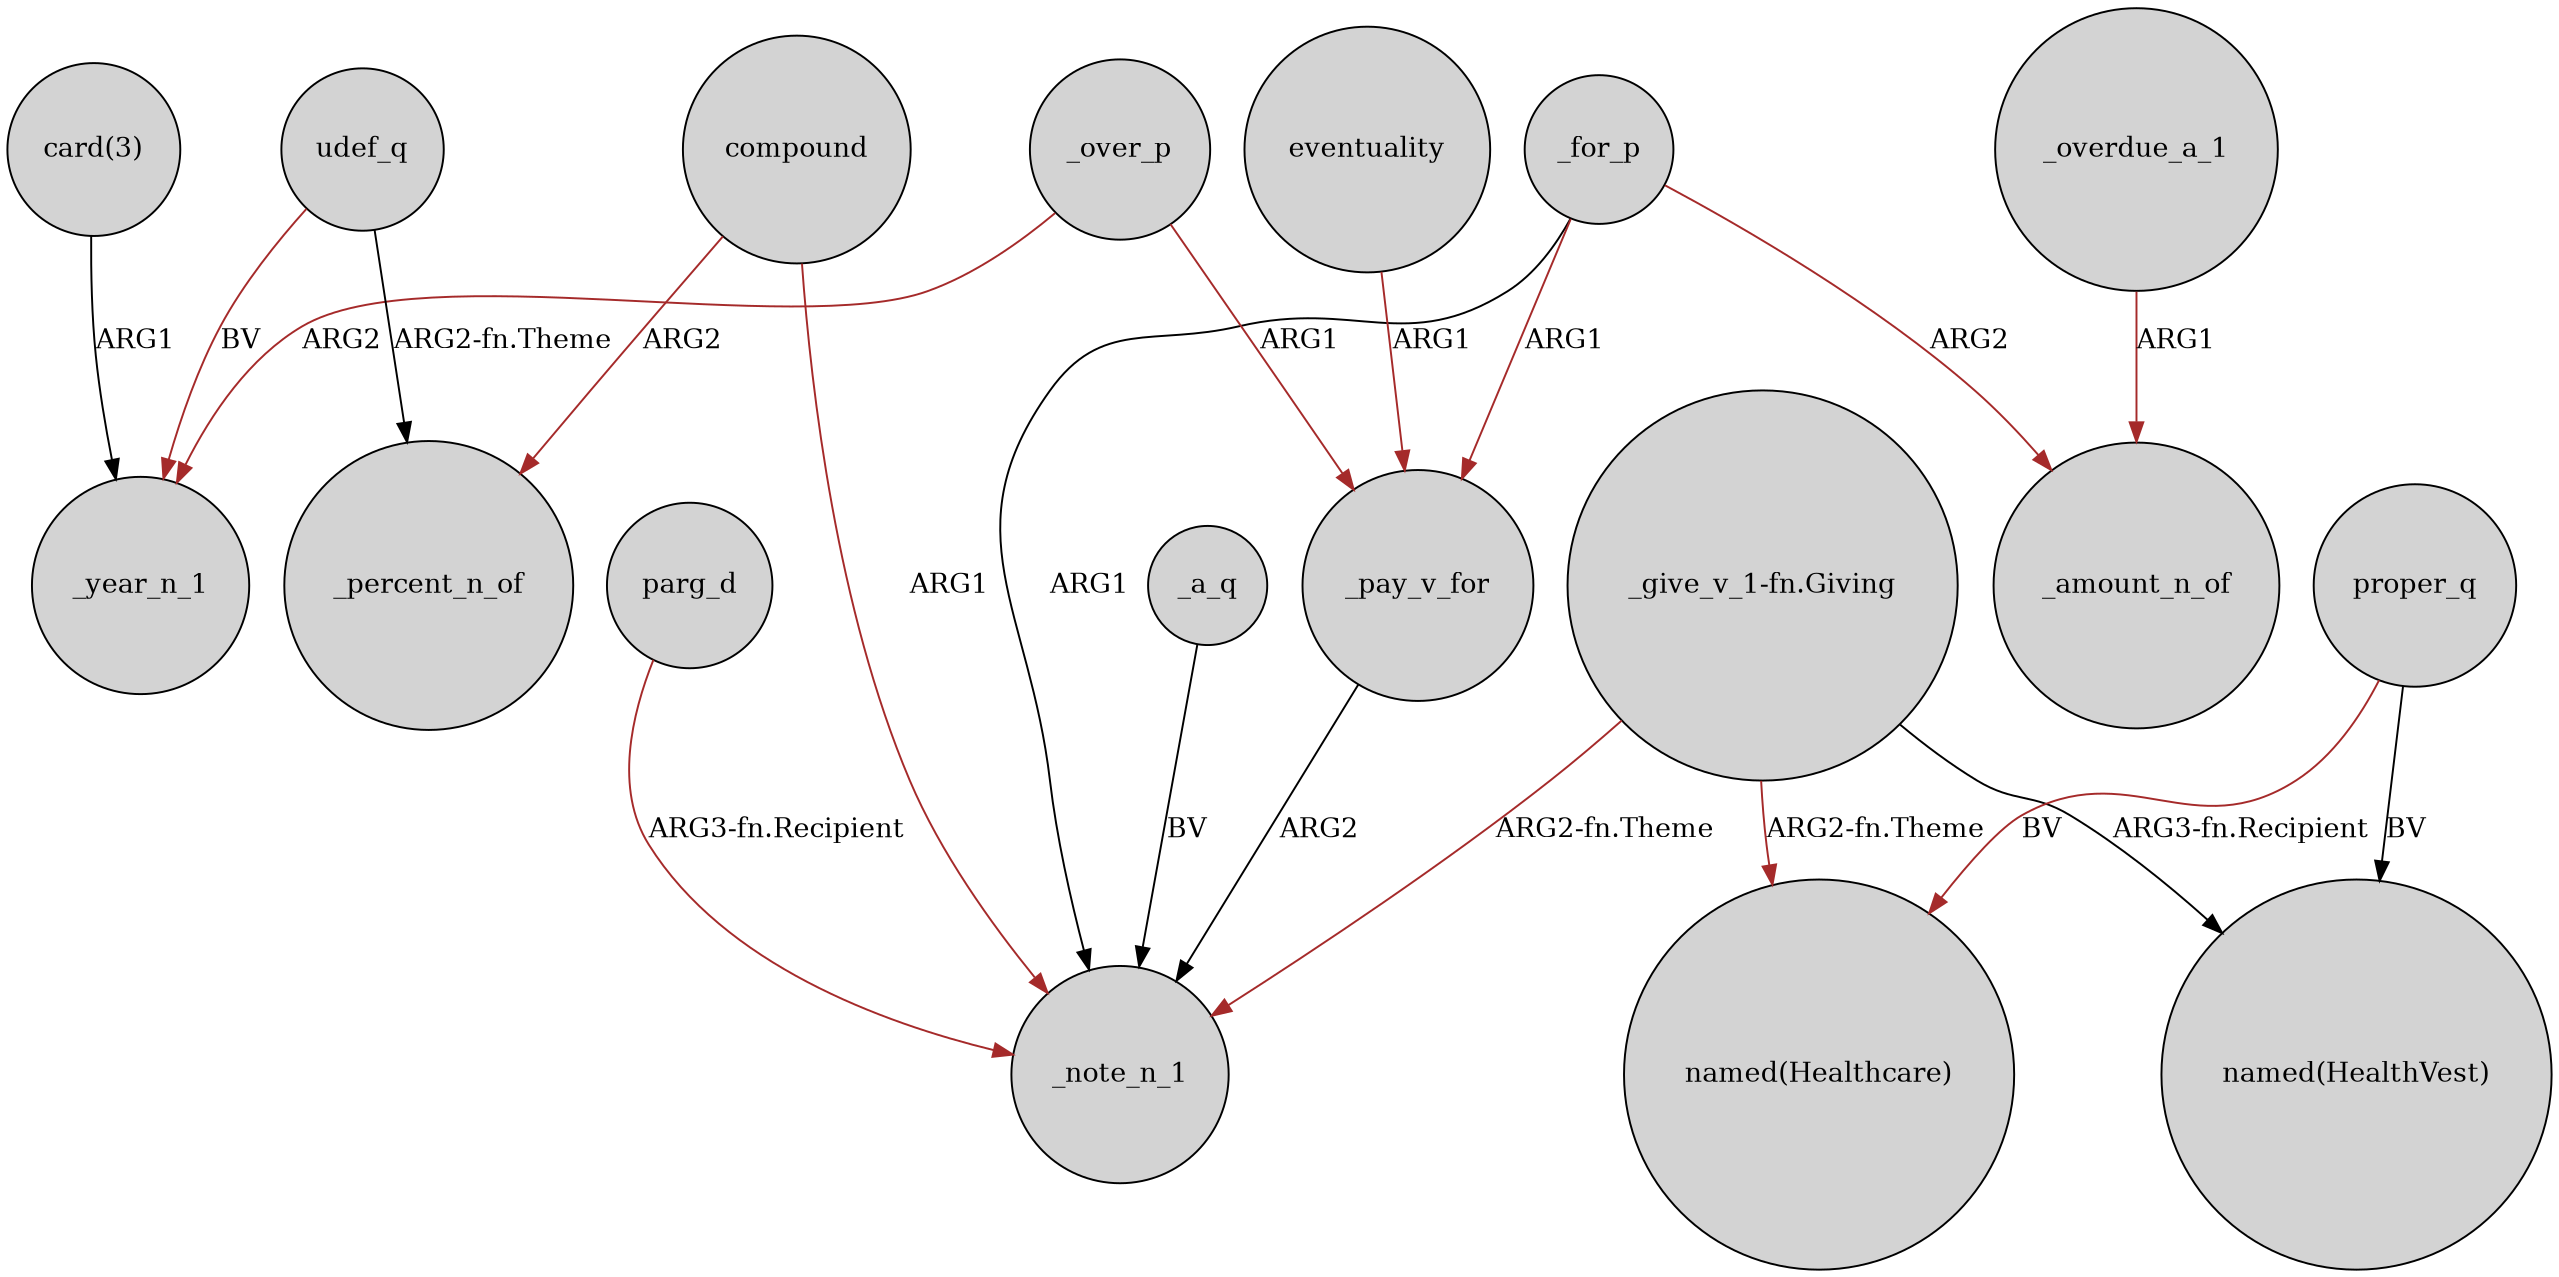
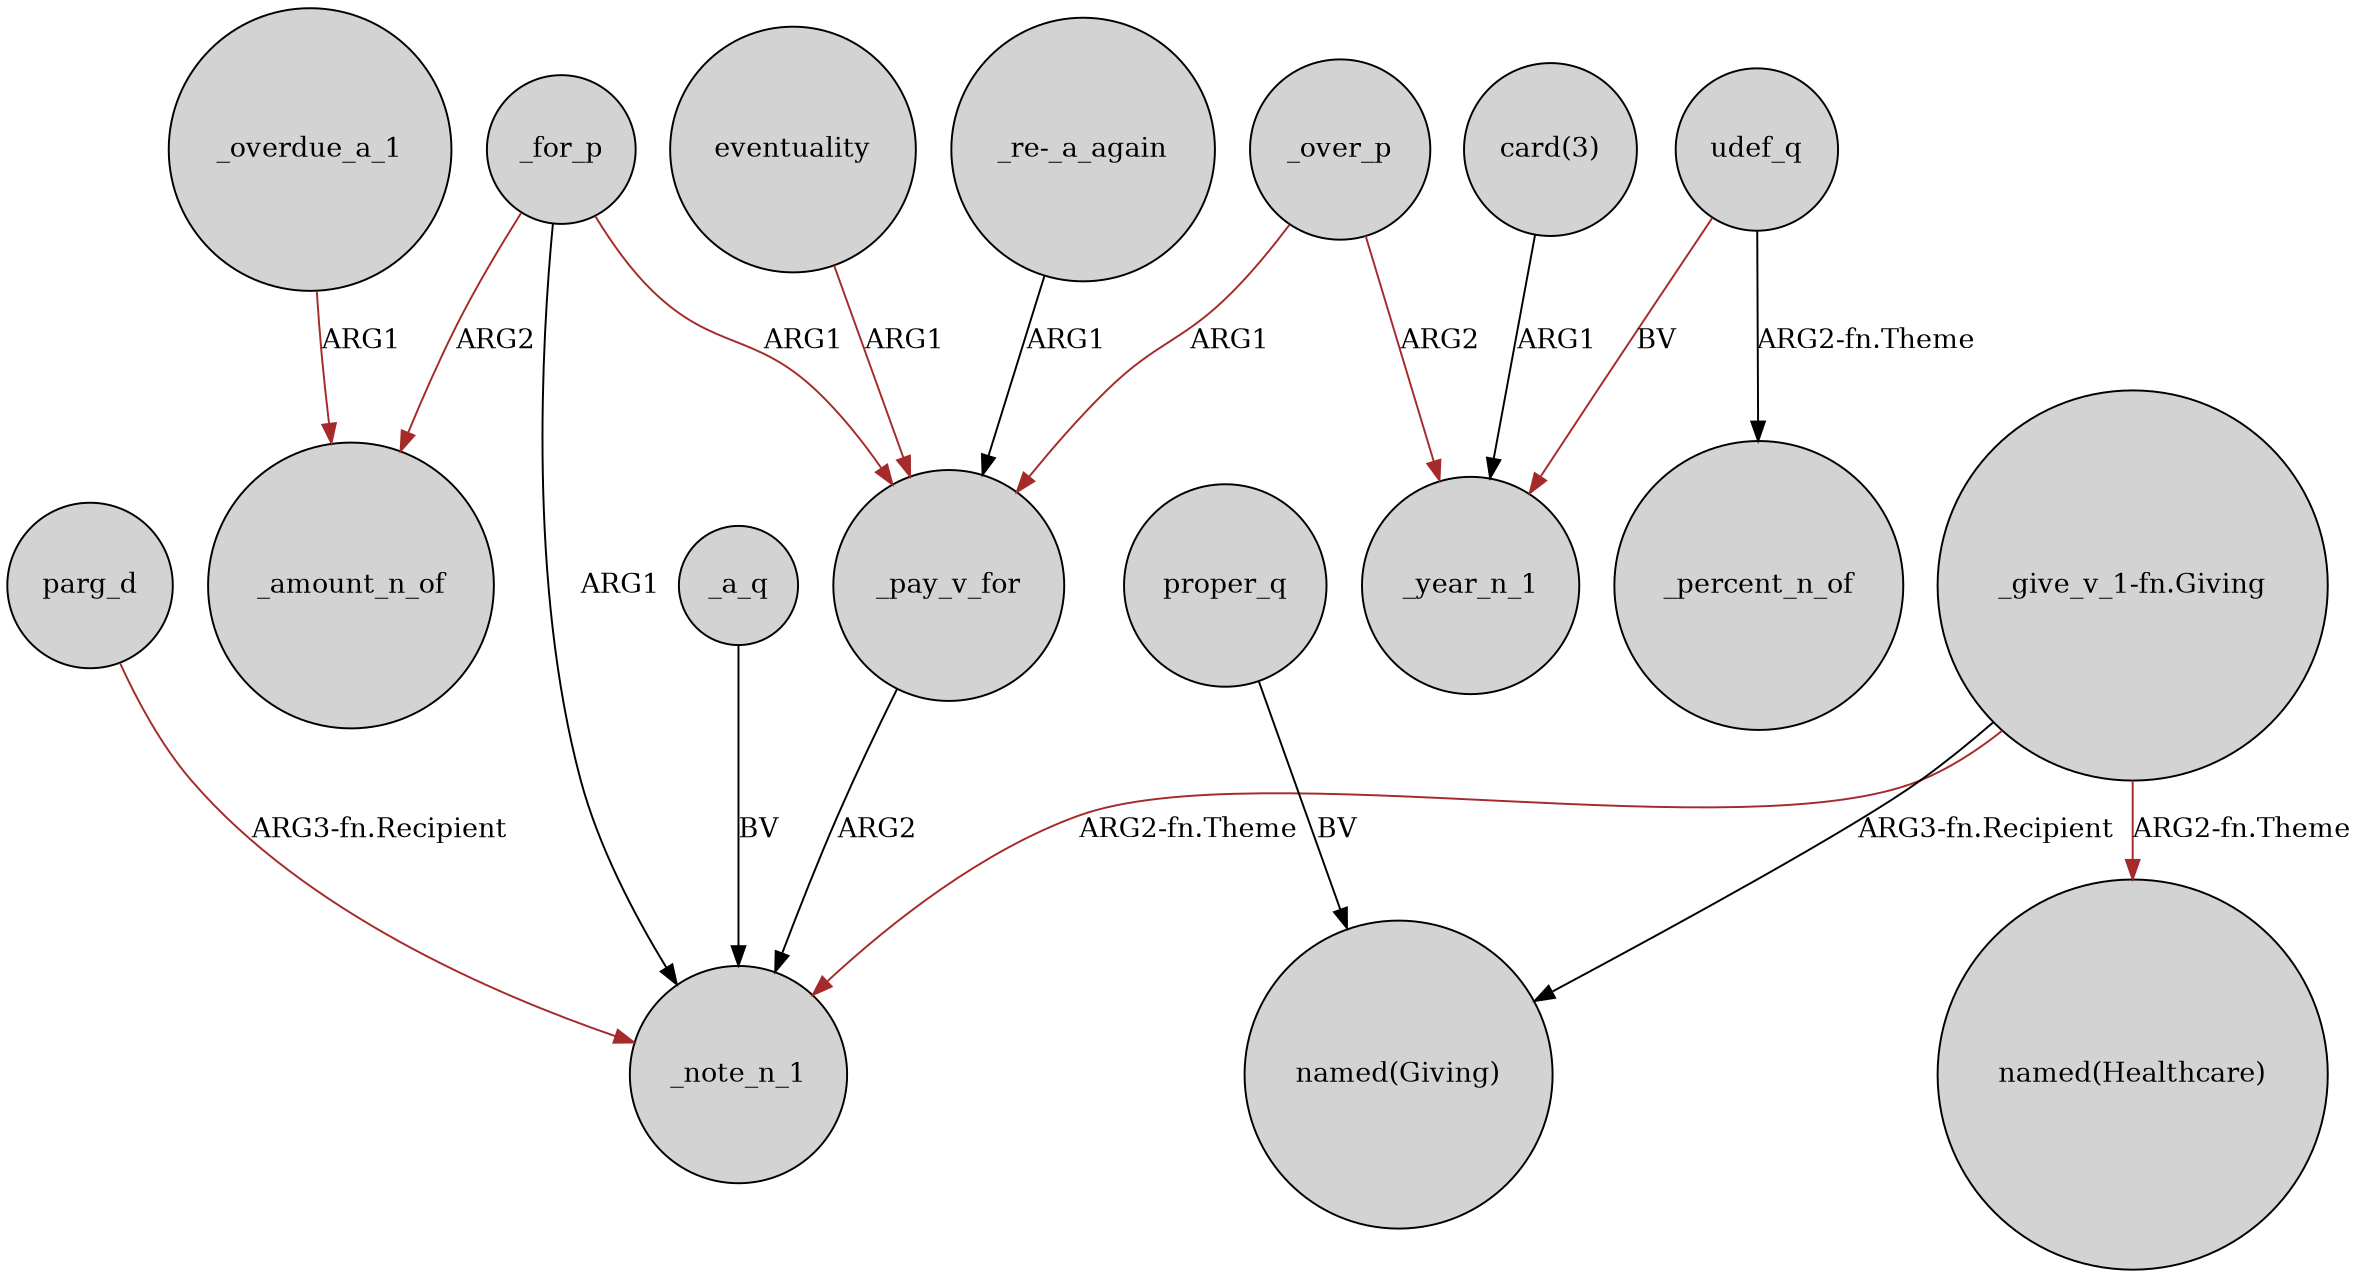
node "compound": removed
node "_re-_a_again": added
edge "proper_q" -> "named(Healthcare)": removed, label "BV"
node "named(HealthVest)": label "named(HealthVest)" -> "named(Giving)"
